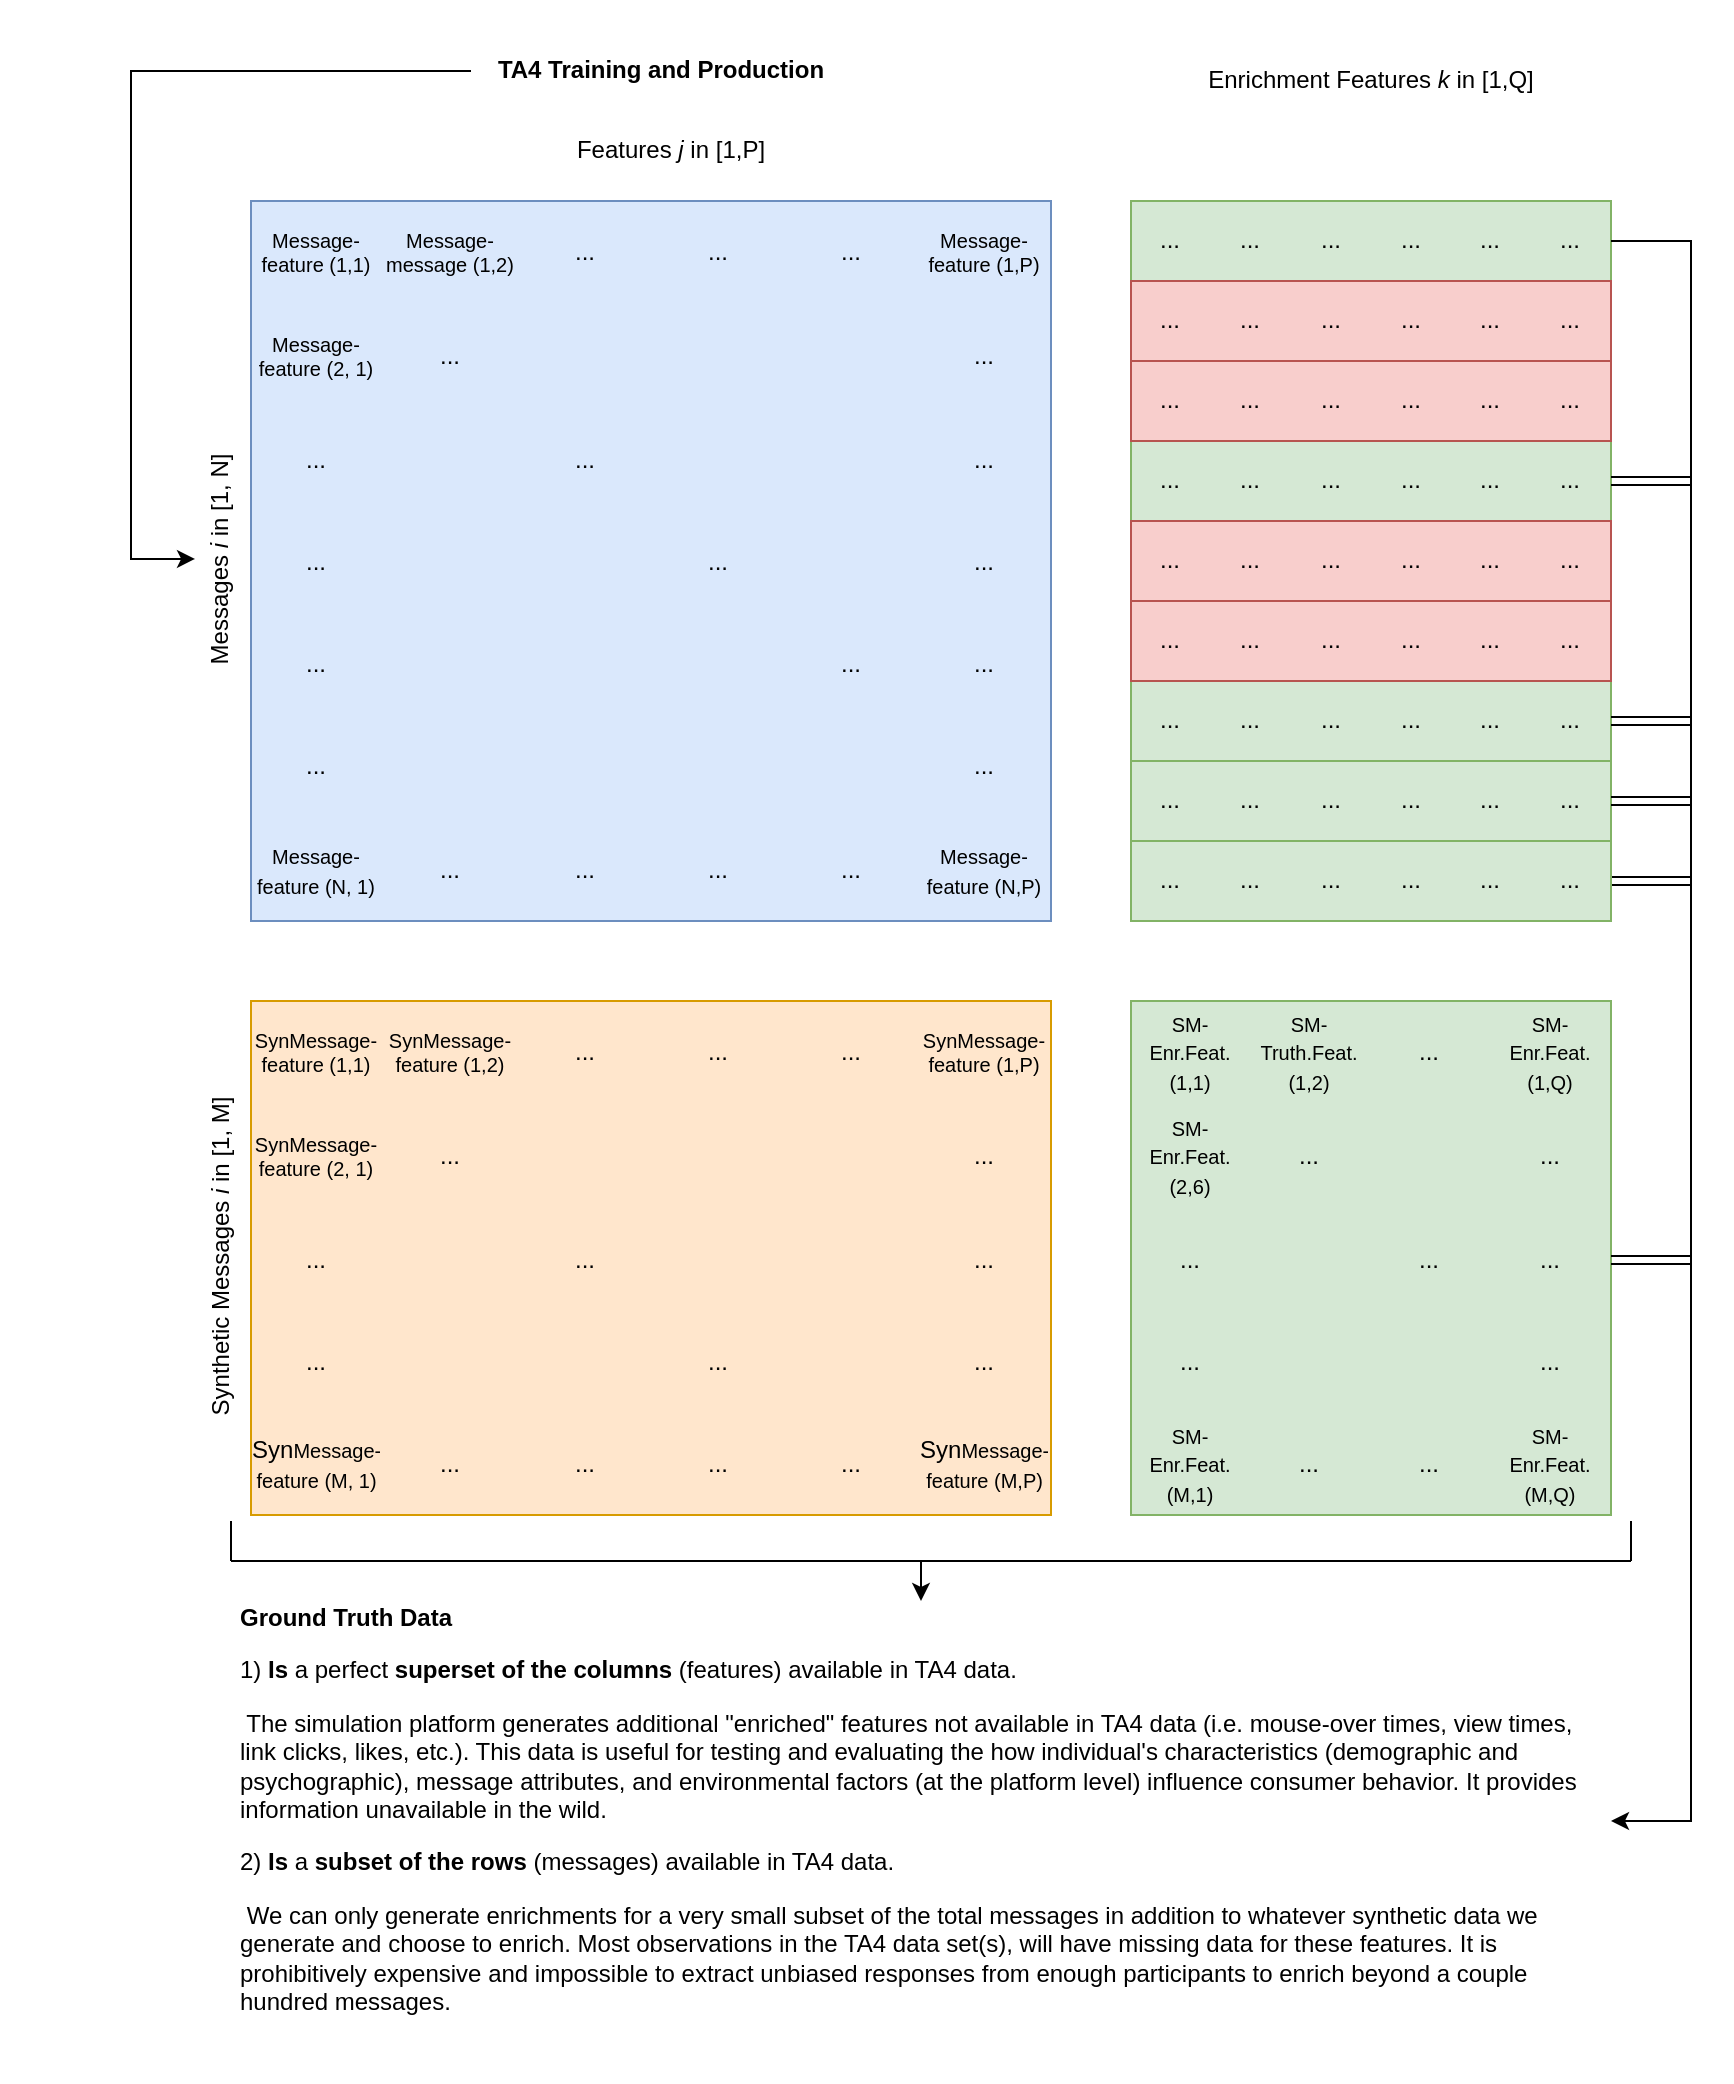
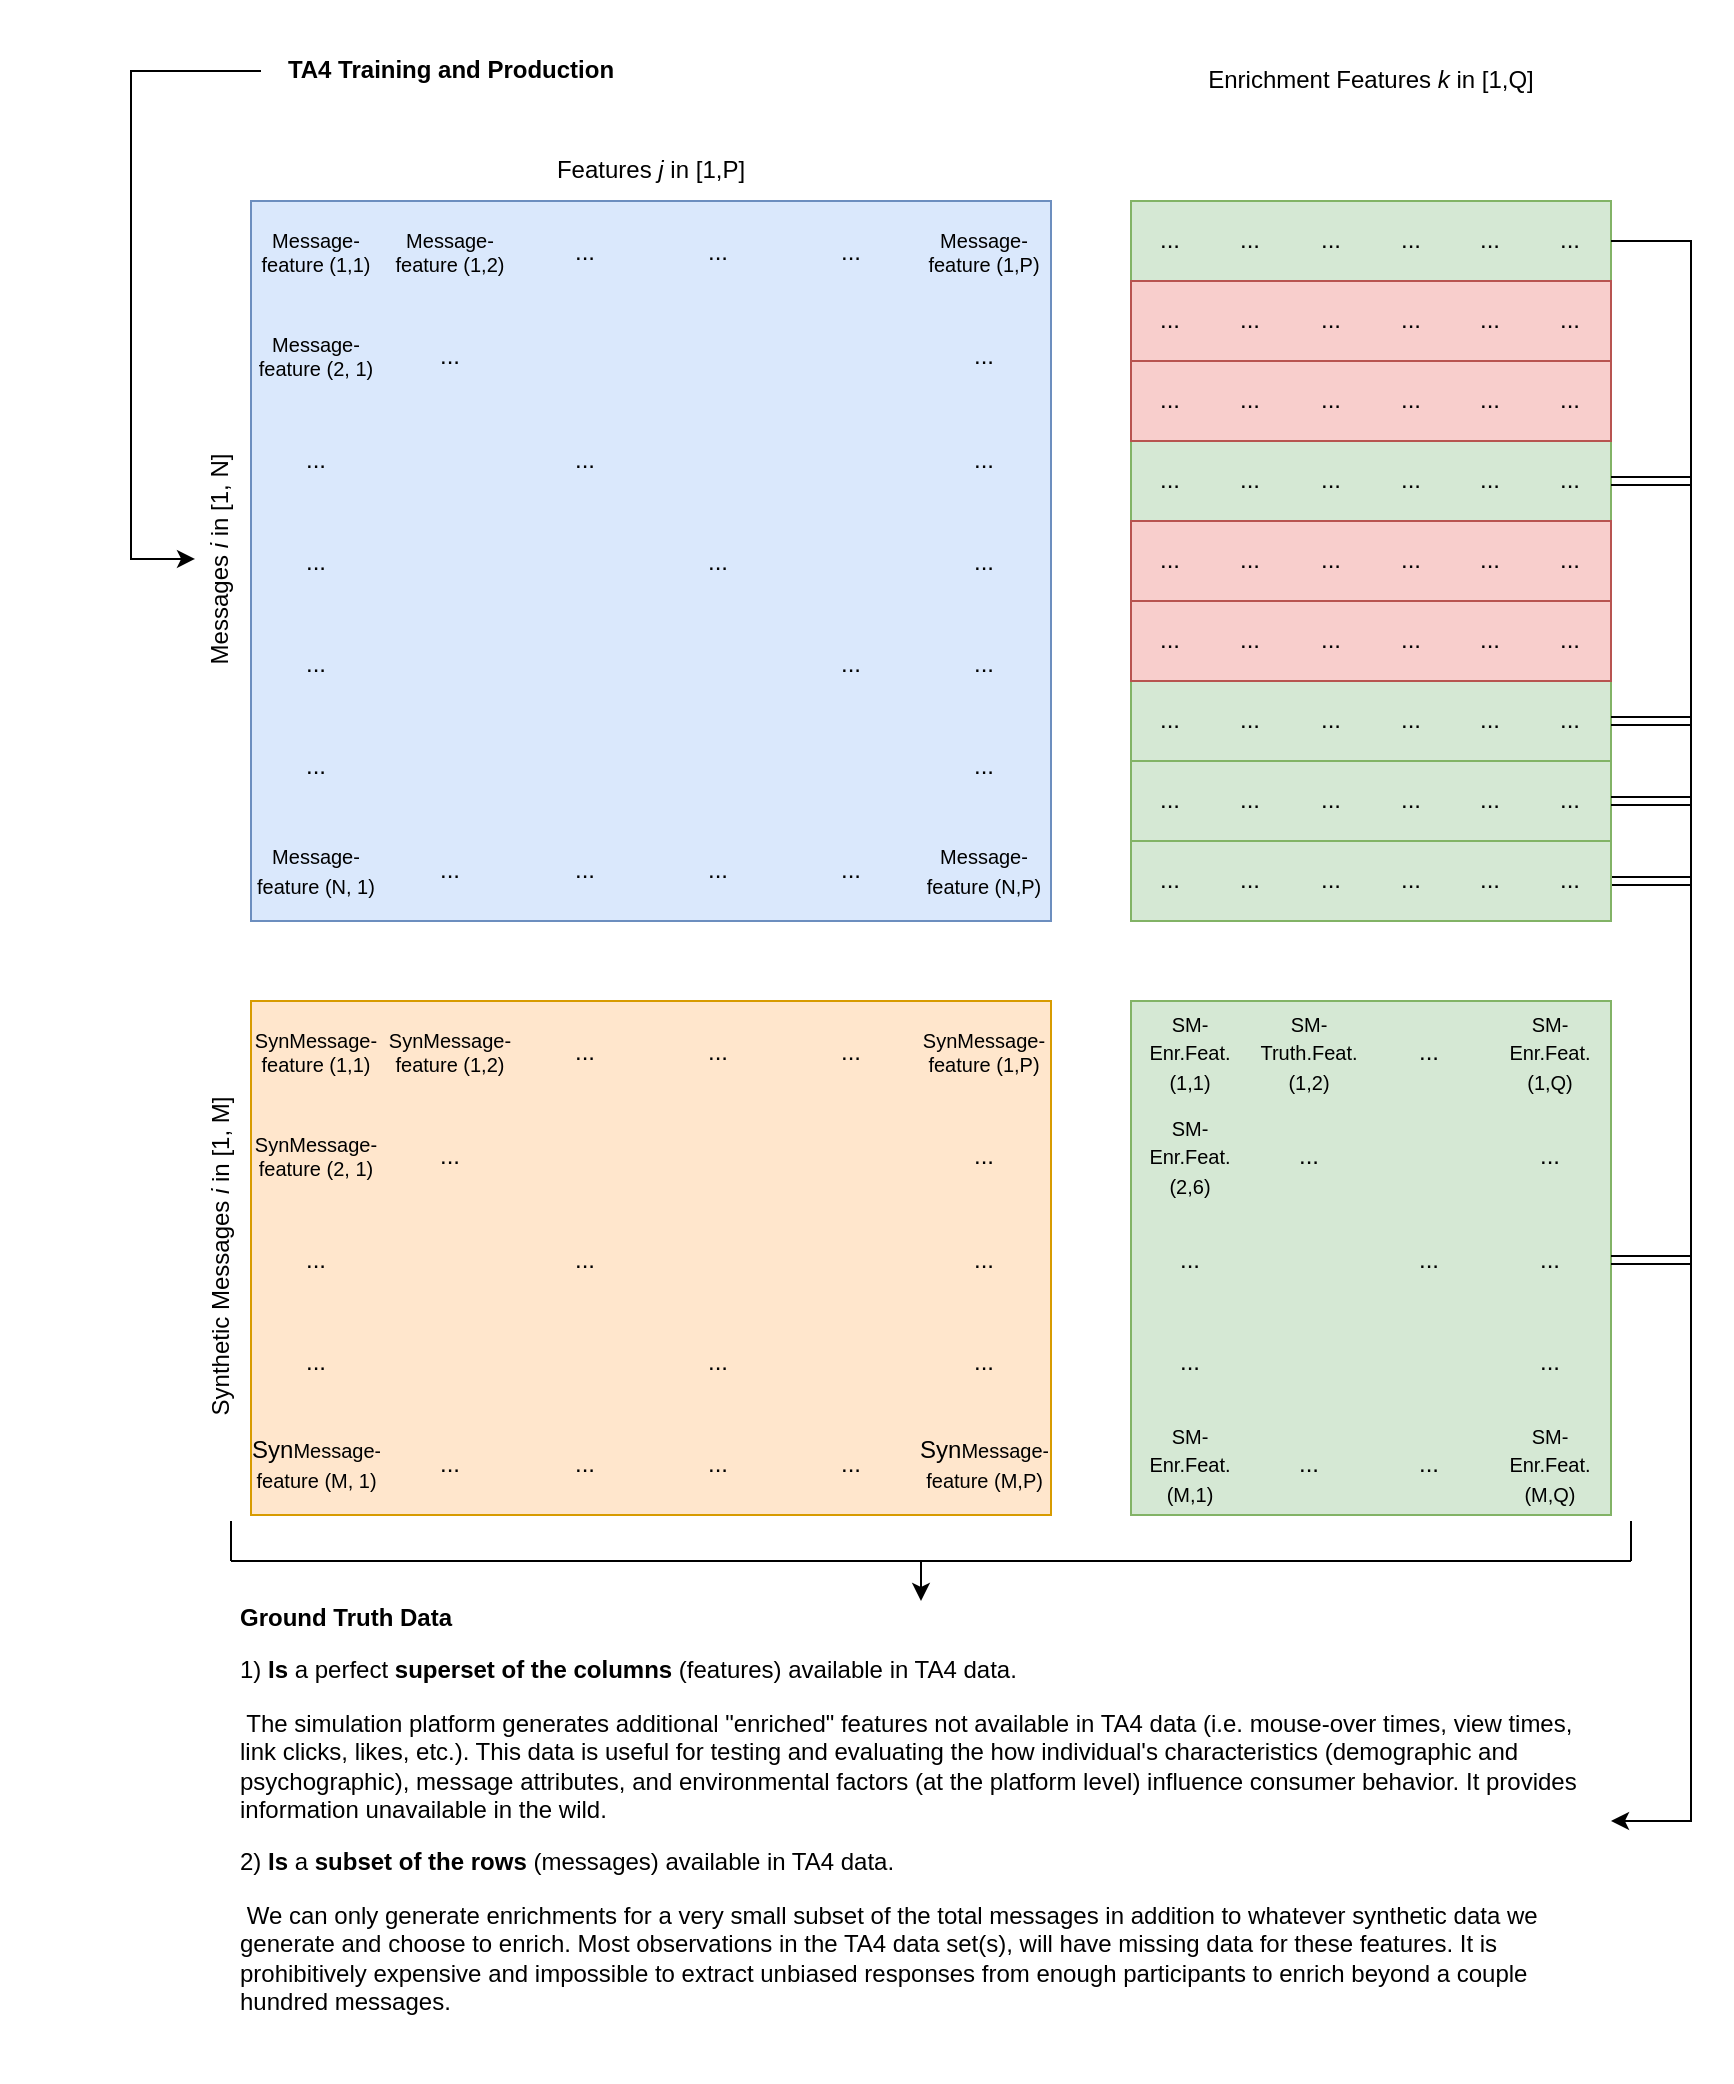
node "TA4 Training and Production": moved (661, 71) -> (451, 71)
node "Features j in [1,P]": moved (671, 151) -> (651, 171)
node "Message-message (1,2)": label "Message-message (1,2)" -> "Message-feature (1,2)"
